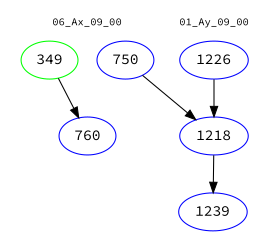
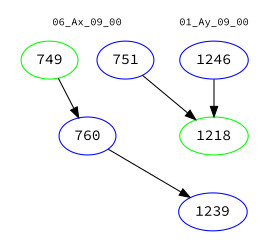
node "349": label "349" -> "749"
node "750": label "750" -> "751"
node "1226": label "1226" -> "1246"
node "1218": color blue -> green
edge "1218" -> "1239": now "760" -> "1239"
